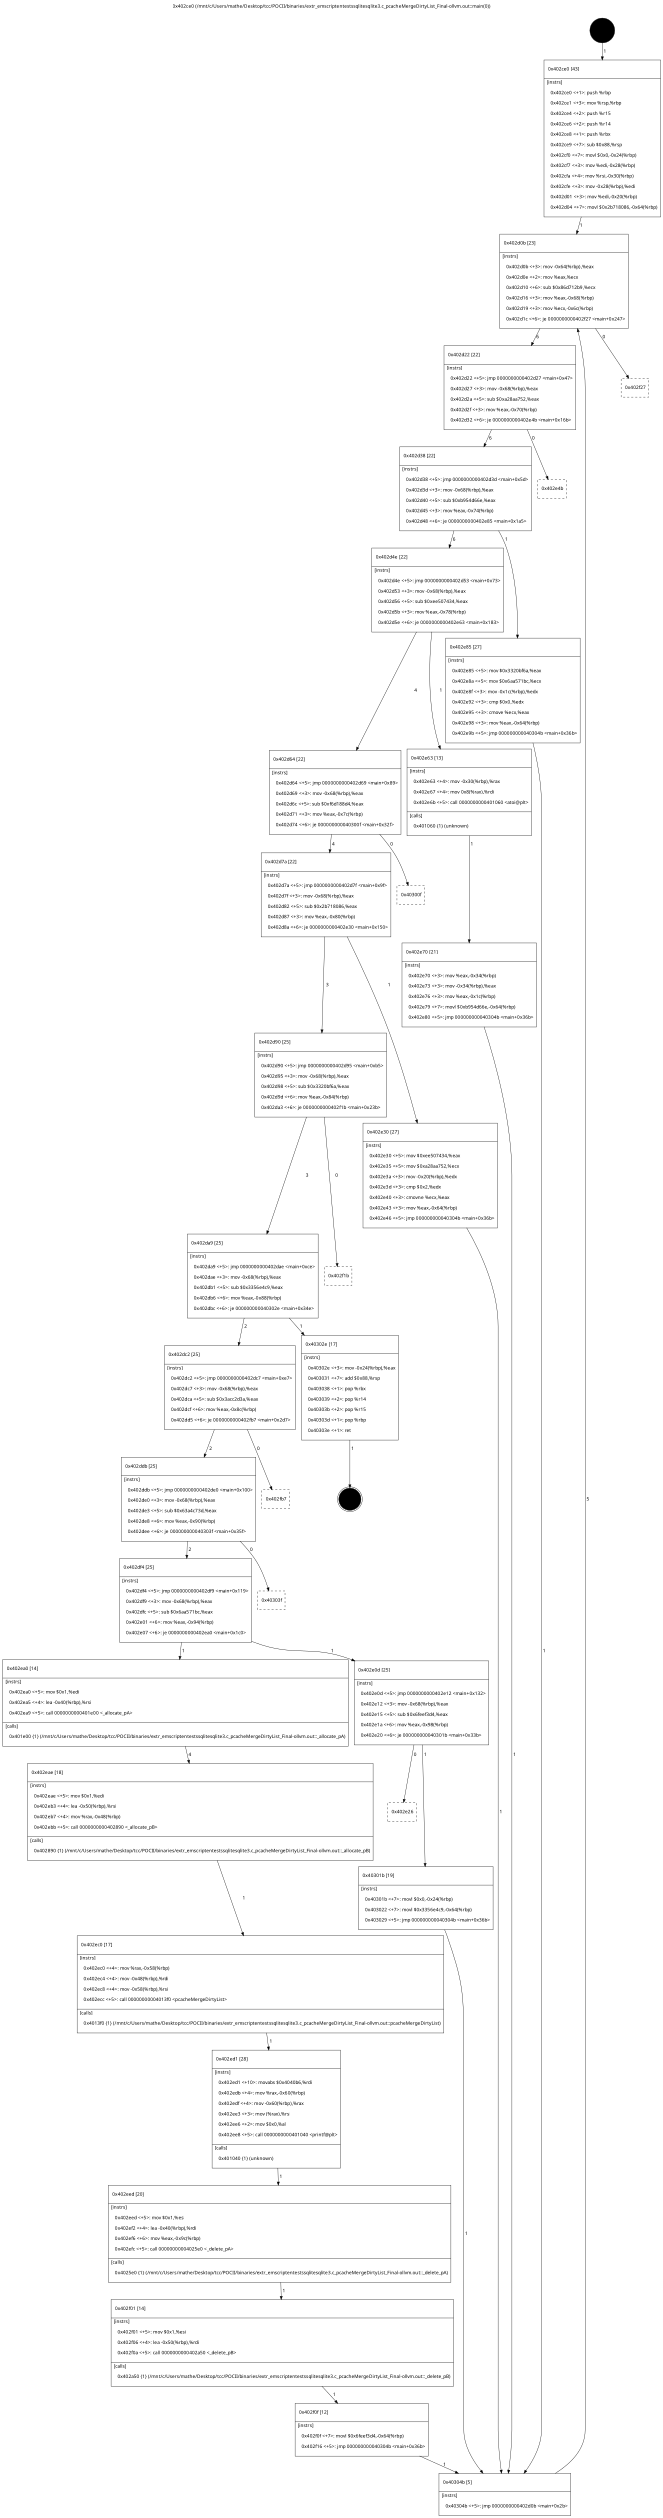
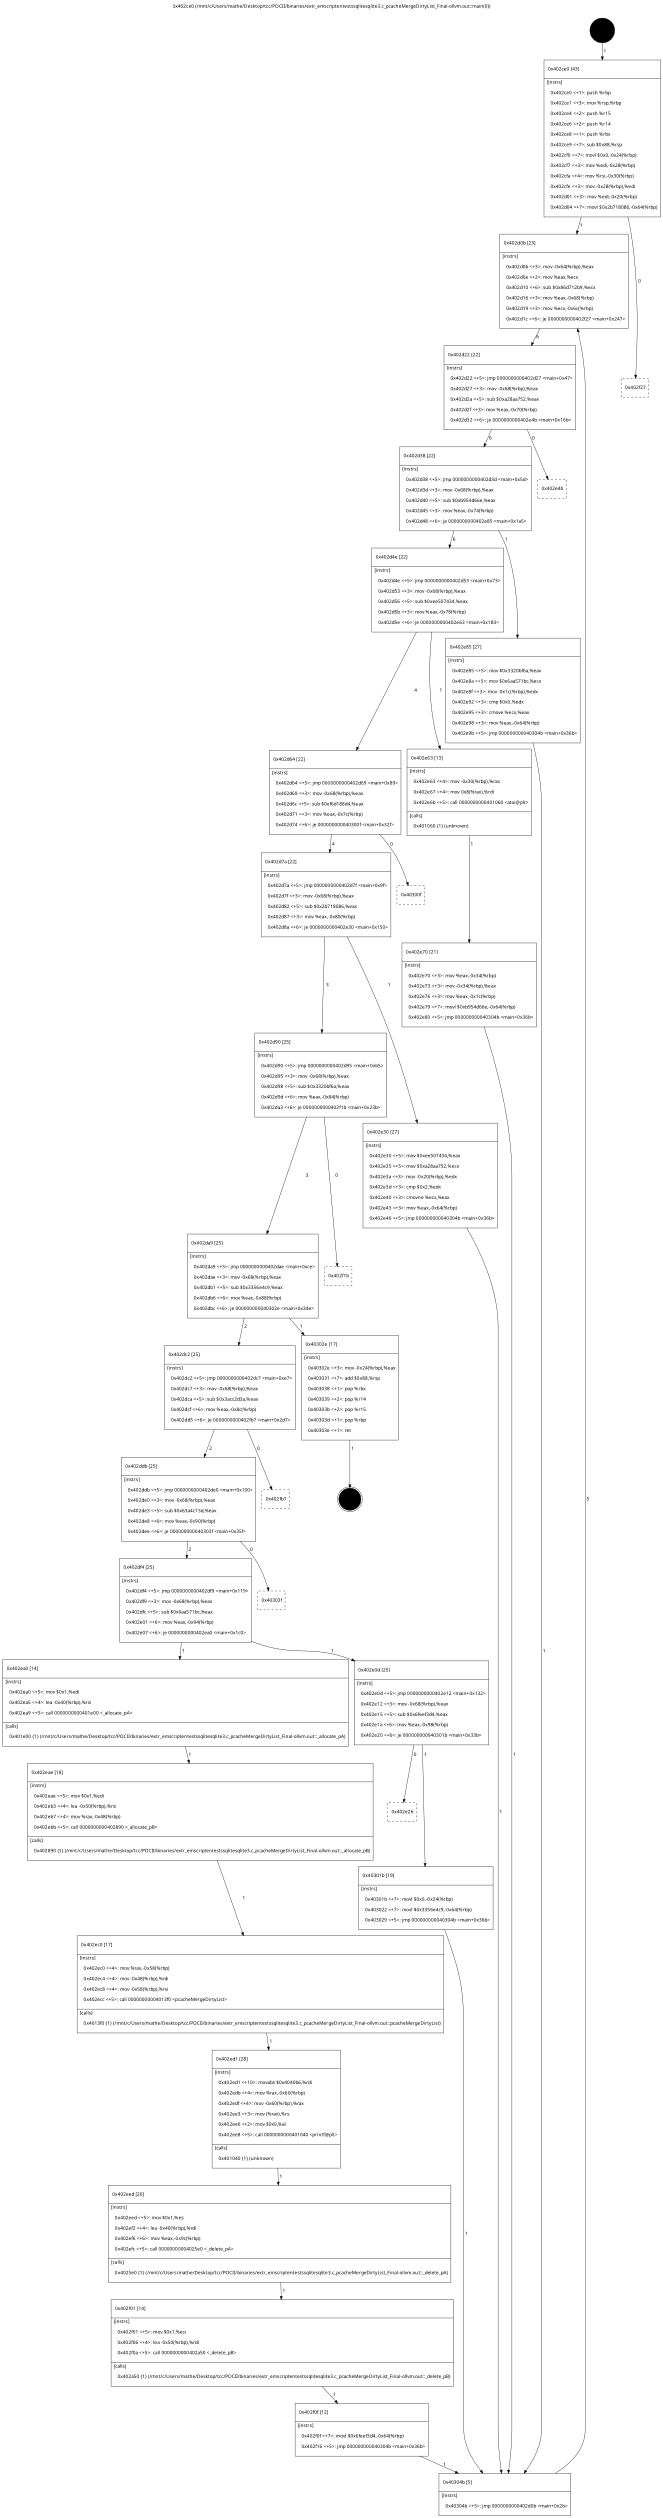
edge "0x402d0b [23]" -> "0x402f27": now "0x402ce0 [43]" -> "0x402f27"
edge "0x402ea0 [14]" -> "0x402eae [18]": label " 4" -> " 1"
